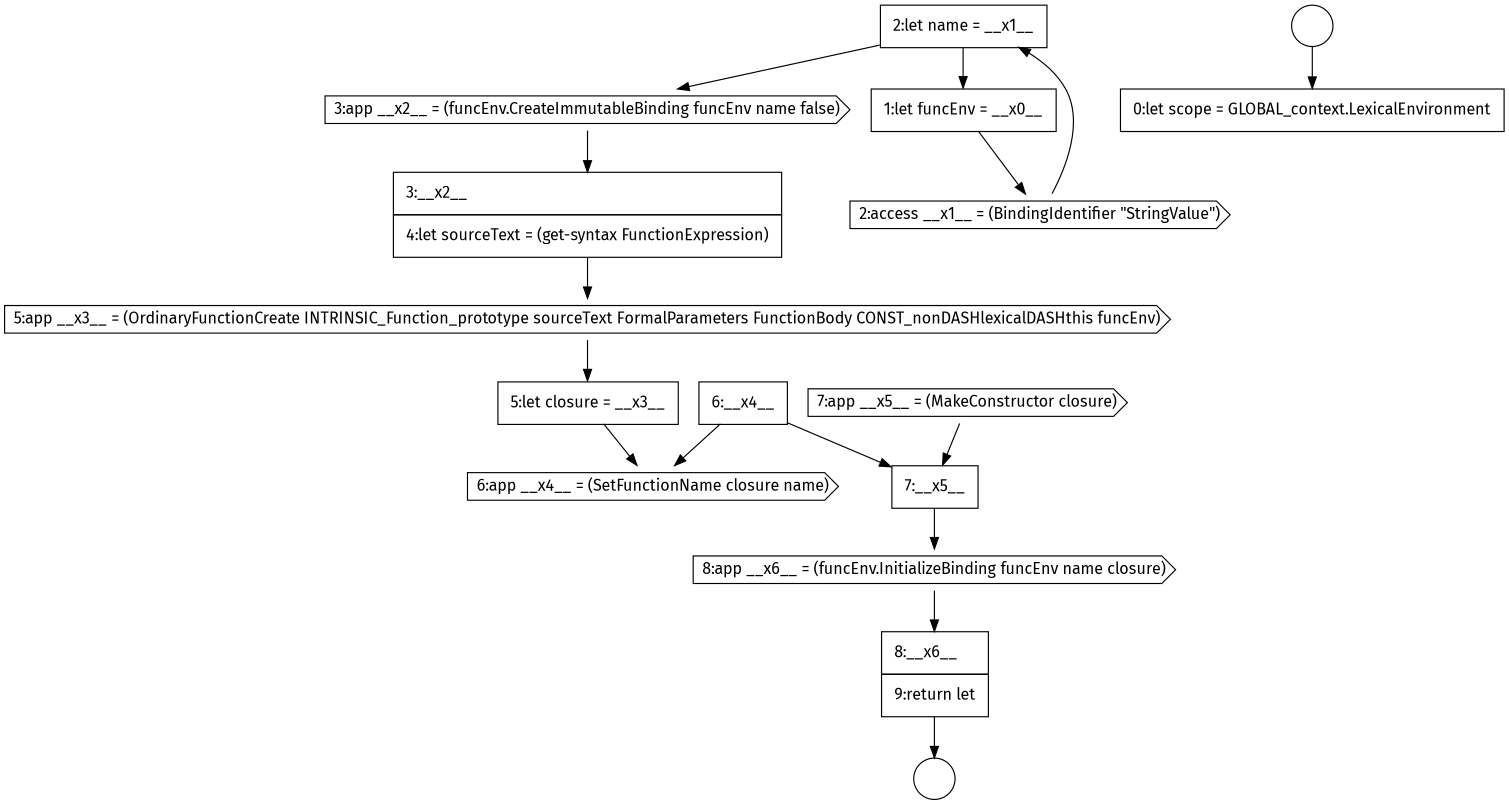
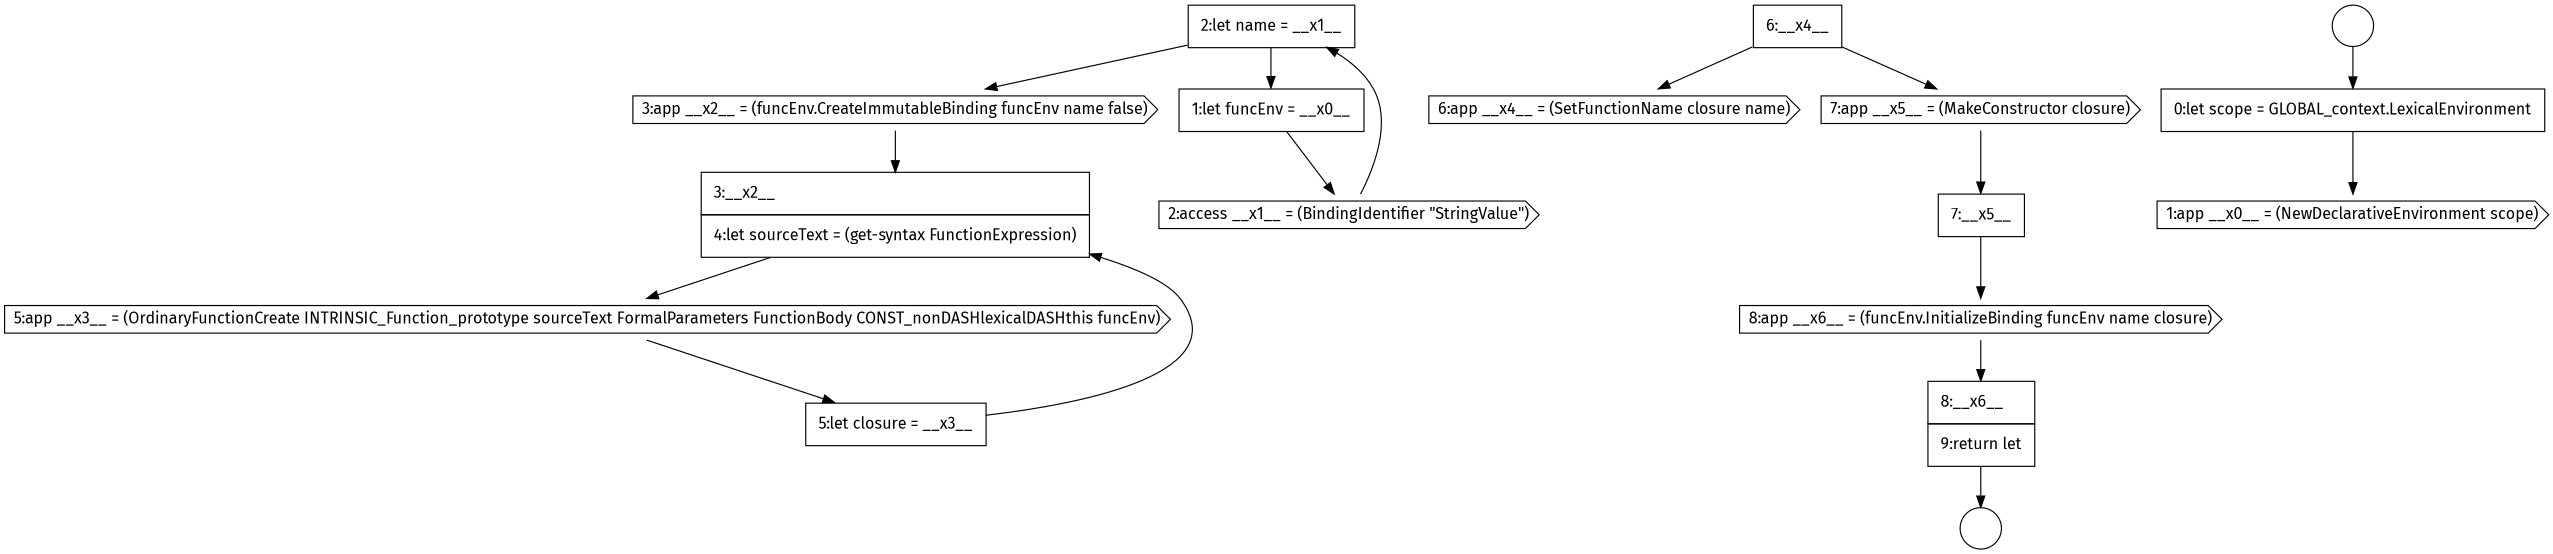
node "1:app __x0__ = (NewDeclarativeEnvironment scope)": added
edge "5:let closure = __x3__" -> "6:app __x4__ = (SetFunctionName closure name)": now "5:let closure = __x3__" -> "3:__x2__"
edge "6:__x4__" -> "7:__x5__": now "6:__x4__" -> "7:app __x5__ = (MakeConstructor closure)"
